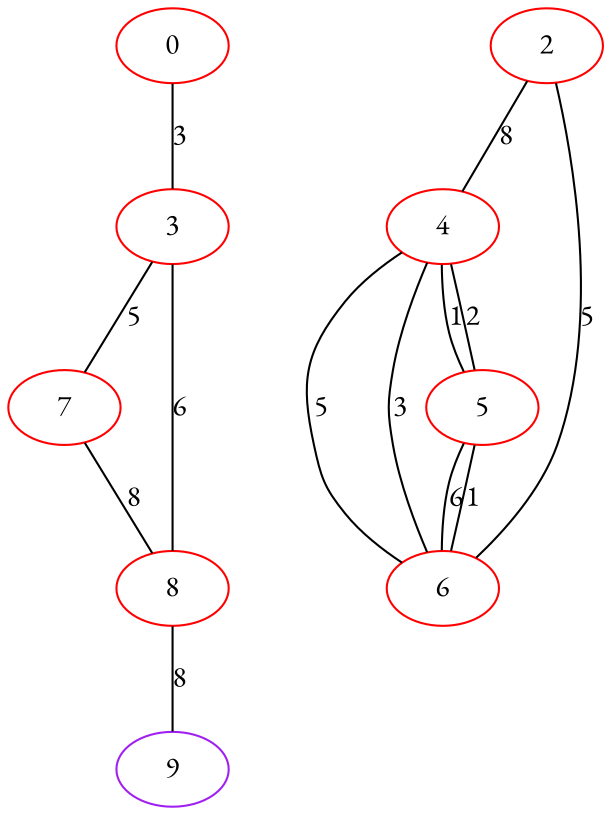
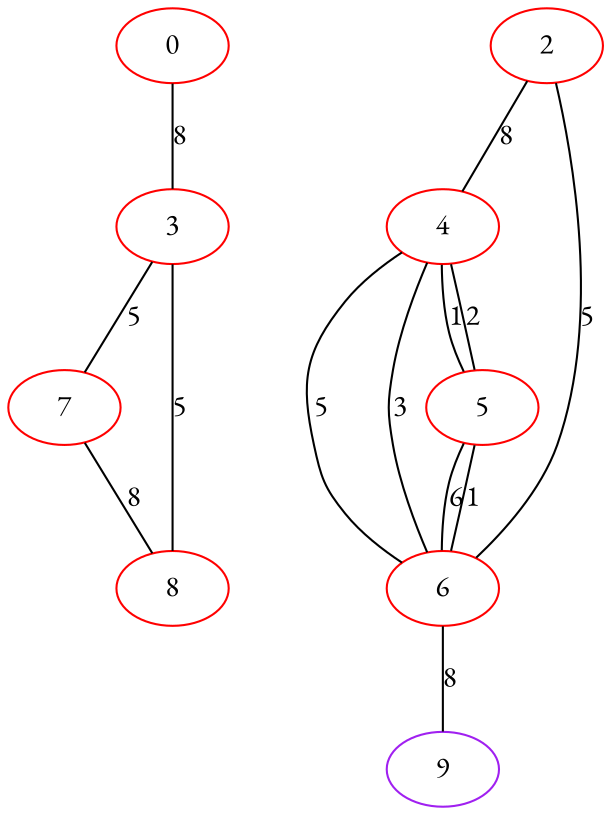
edge "0" -- "3": label "3" -> "8"
edge "3" -- "8": label "6" -> "5"
edge "8" -- "9": now "6" -- "9"
